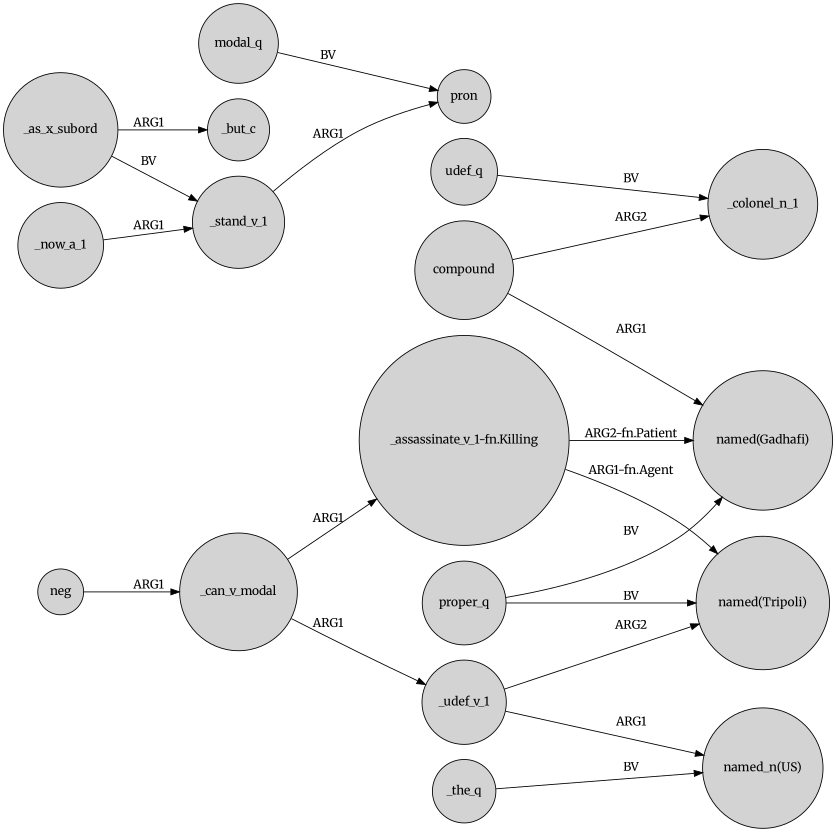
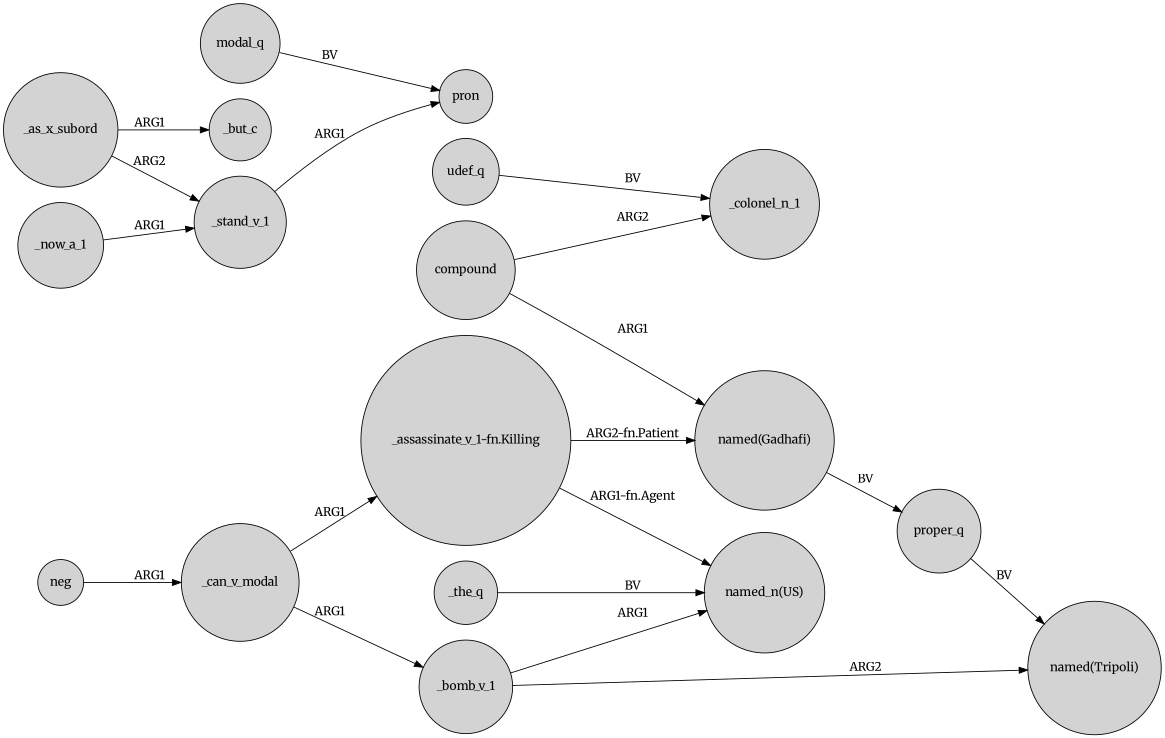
edge "_as_x_subord" -> "_stand_v_1": label "BV" -> "ARG2"
edge "_assassinate_v_1-fn.Killing" -> "named(Tripoli)": now "_assassinate_v_1-fn.Killing" -> "named_n(US)"
edge "proper_q" -> "named(Gadhafi)": reversed
node "_udef_v_1": label "_udef_v_1" -> "_bomb_v_1"
